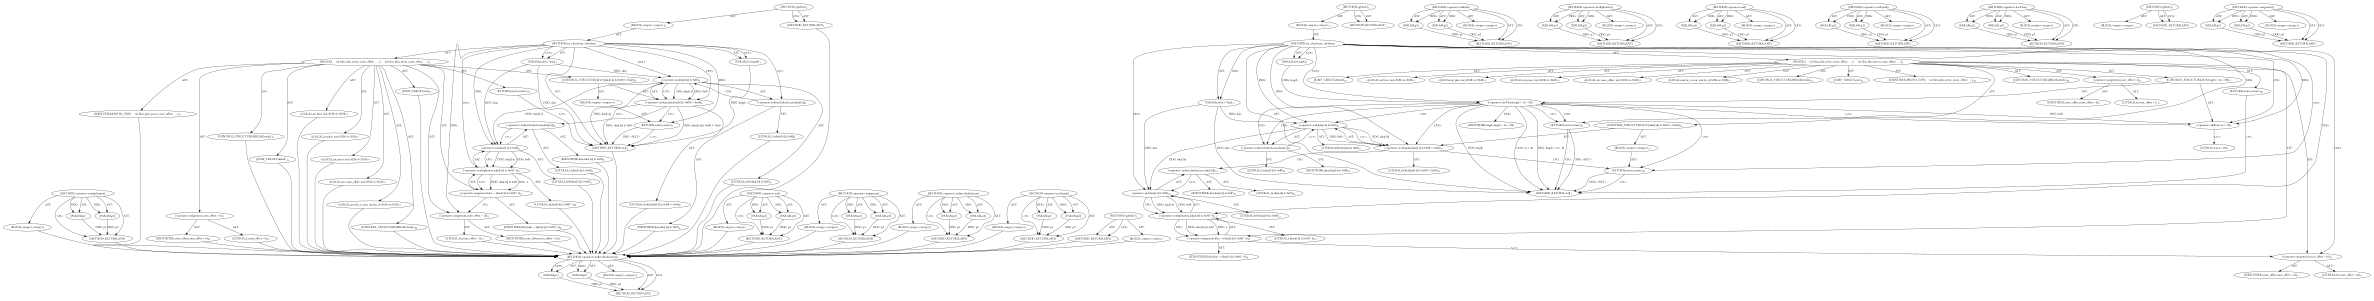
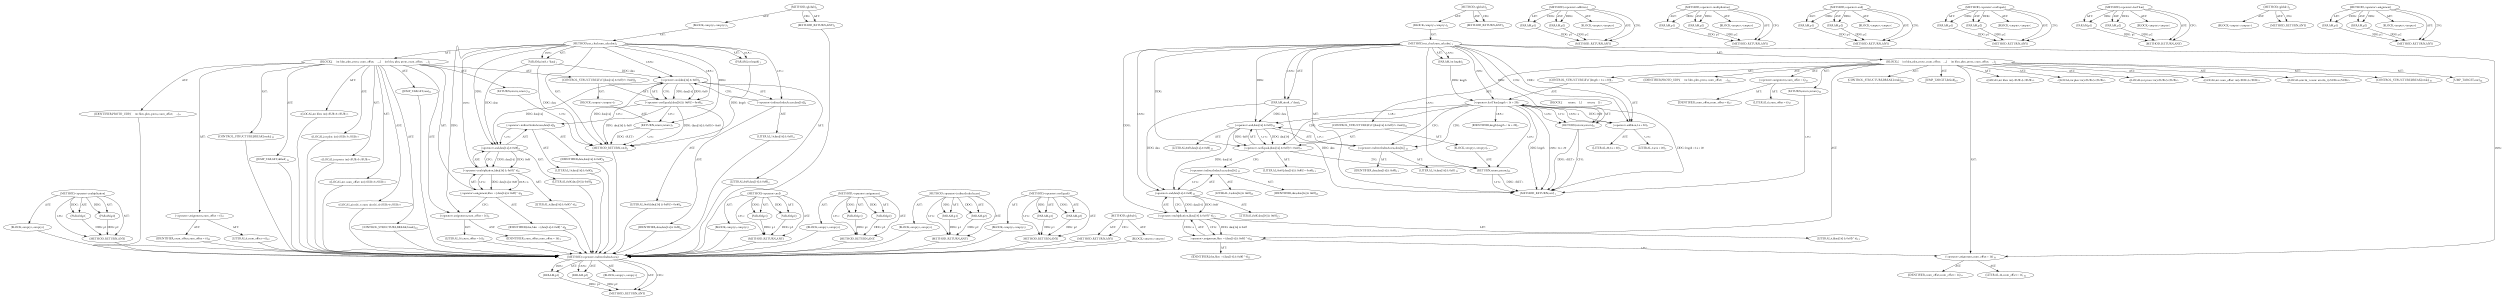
node "(BLOCK,{         return;     },{         return;     })": added
edge "(<operator>.addition,14 + 20)" -> "(<operator>.lessThan,length < 14 + 20)": label "CFG: " -> "DDG: 4"
node "(LITERAL,20,14 + 20)": added
